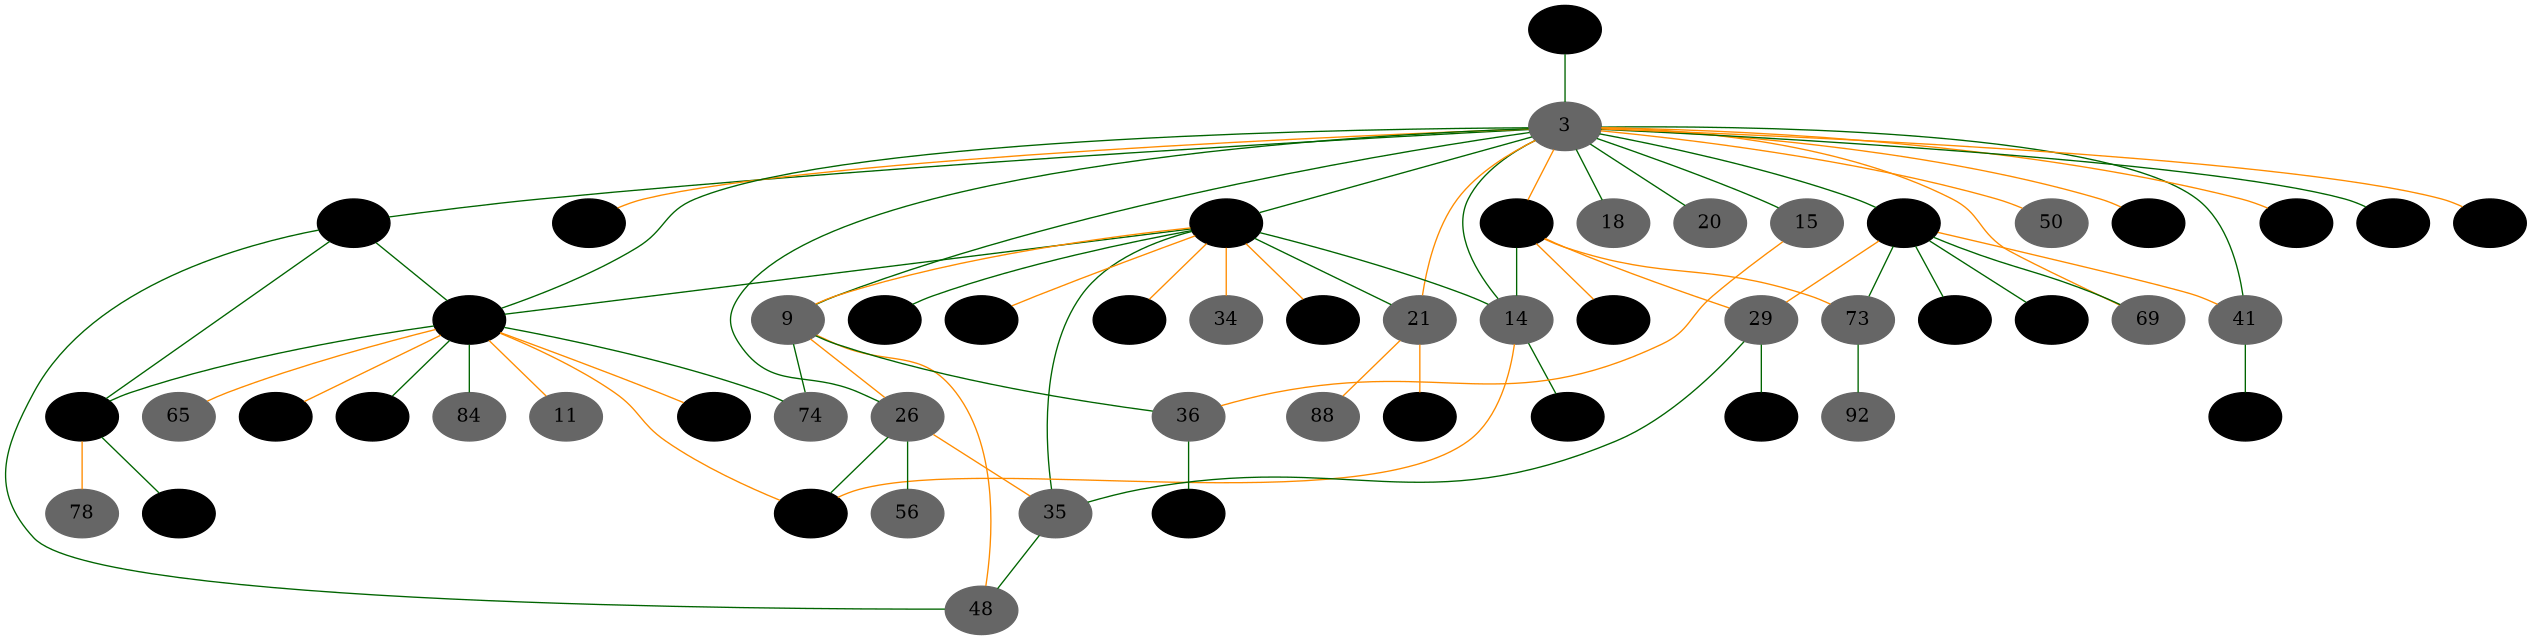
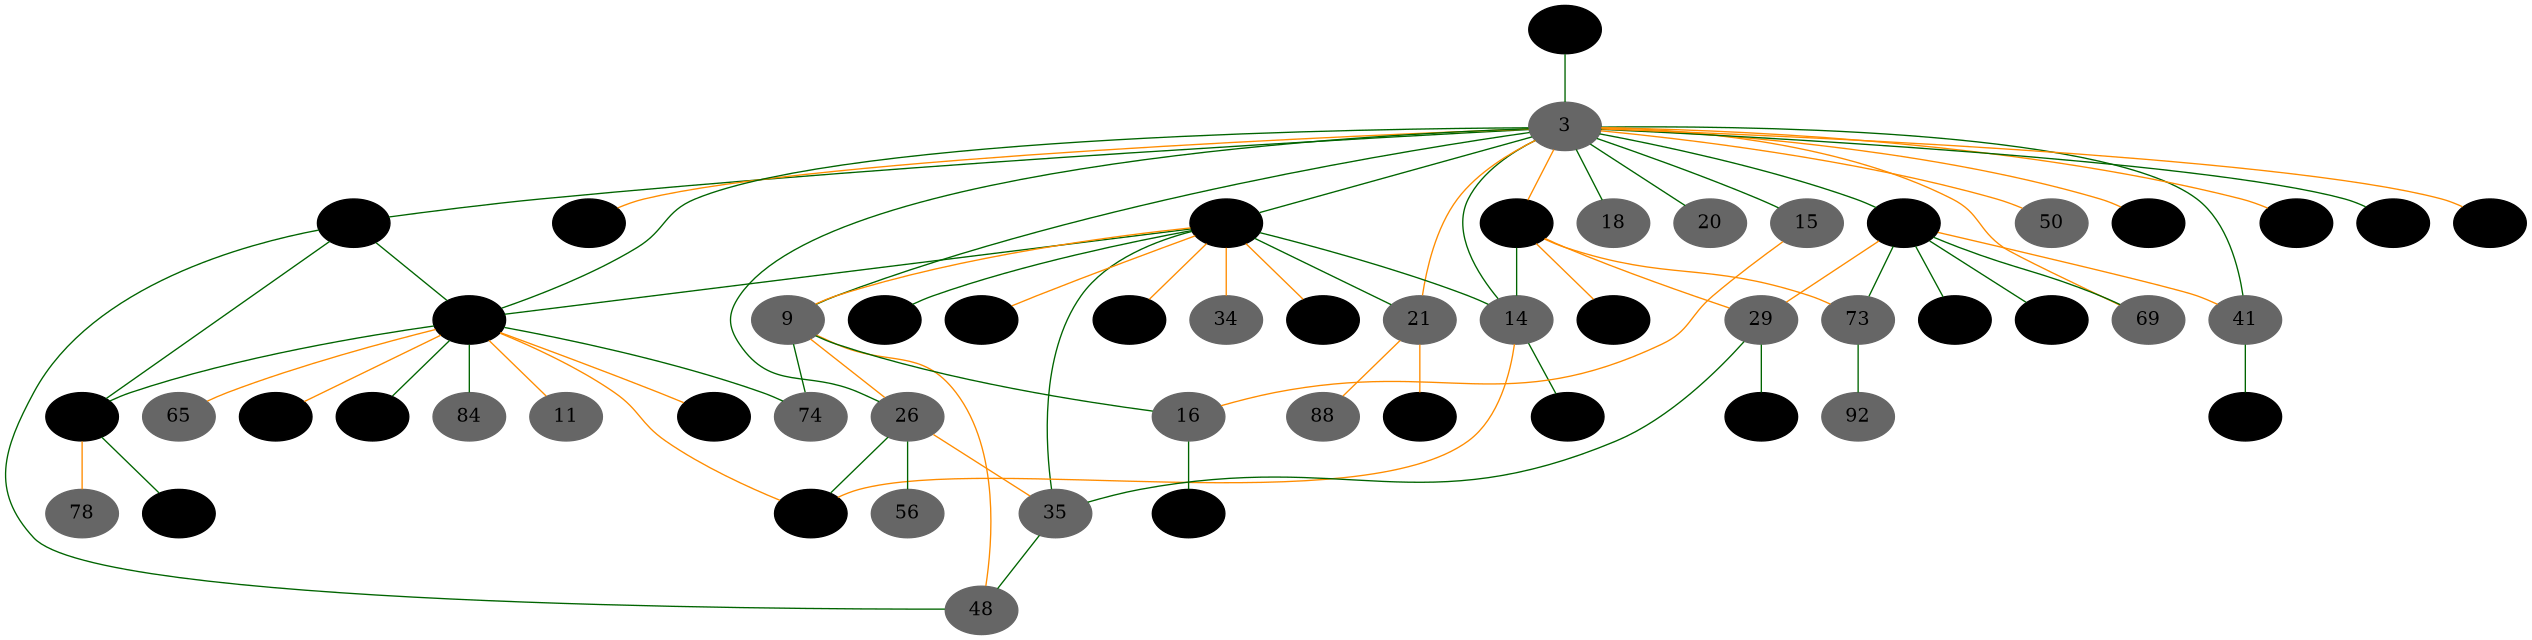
node "36": label "36" -> "16"
